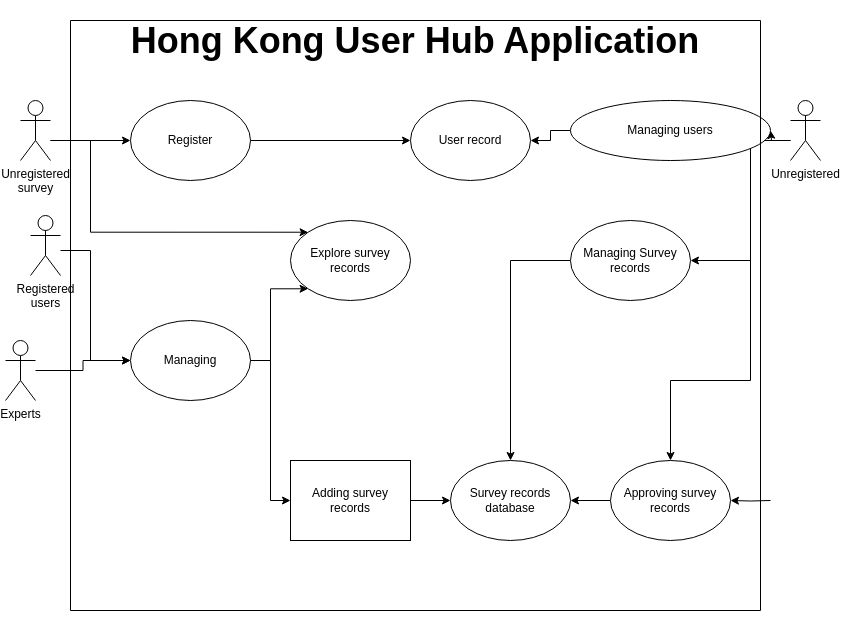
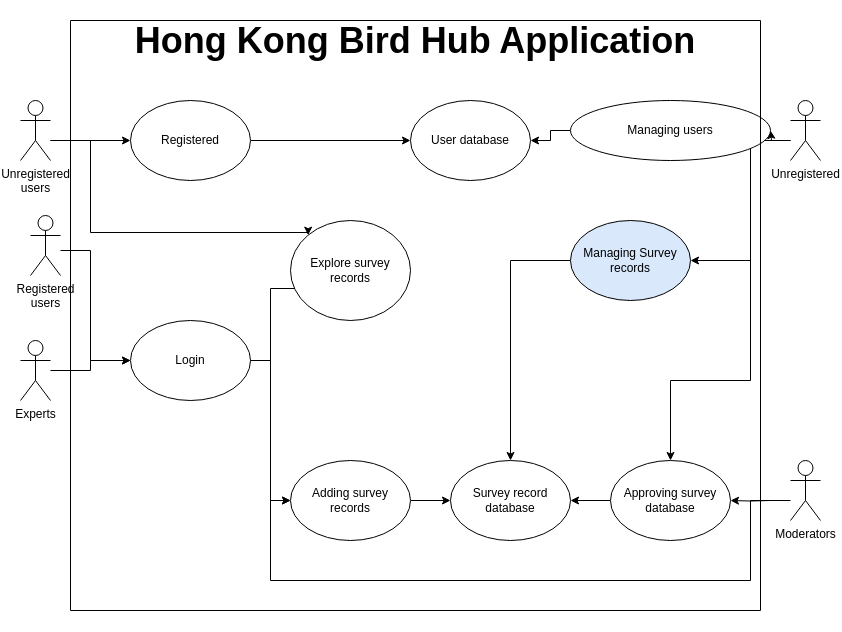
node "Hong Kong User Hub Application": label "Hong Kong User Hub Application" -> "Hong Kong Bird Hub Application"
node "Register": label "Register" -> "Registered"
node "User record": label "User record" -> "User database"
node "Unregistered survey": label "Unregistered survey" -> "Unregistered users"
node "Explore survey records": size 120x80 -> 120x100
node "Managing Survey records": fillcolor #ffffff -> #dae8fc
node "Managing": label "Managing" -> "Login"
node "Experts": moved (21, 371) -> (36, 371)
node "Moderators": added
node "Adding survey records": shape rectangle -> ellipse
node "Survey records database": label "Survey records database" -> "Survey record database"
node "Approving survey records": label "Approving survey records" -> "Approving survey database"
edge "Moderators" -> "Adding survey records": added
